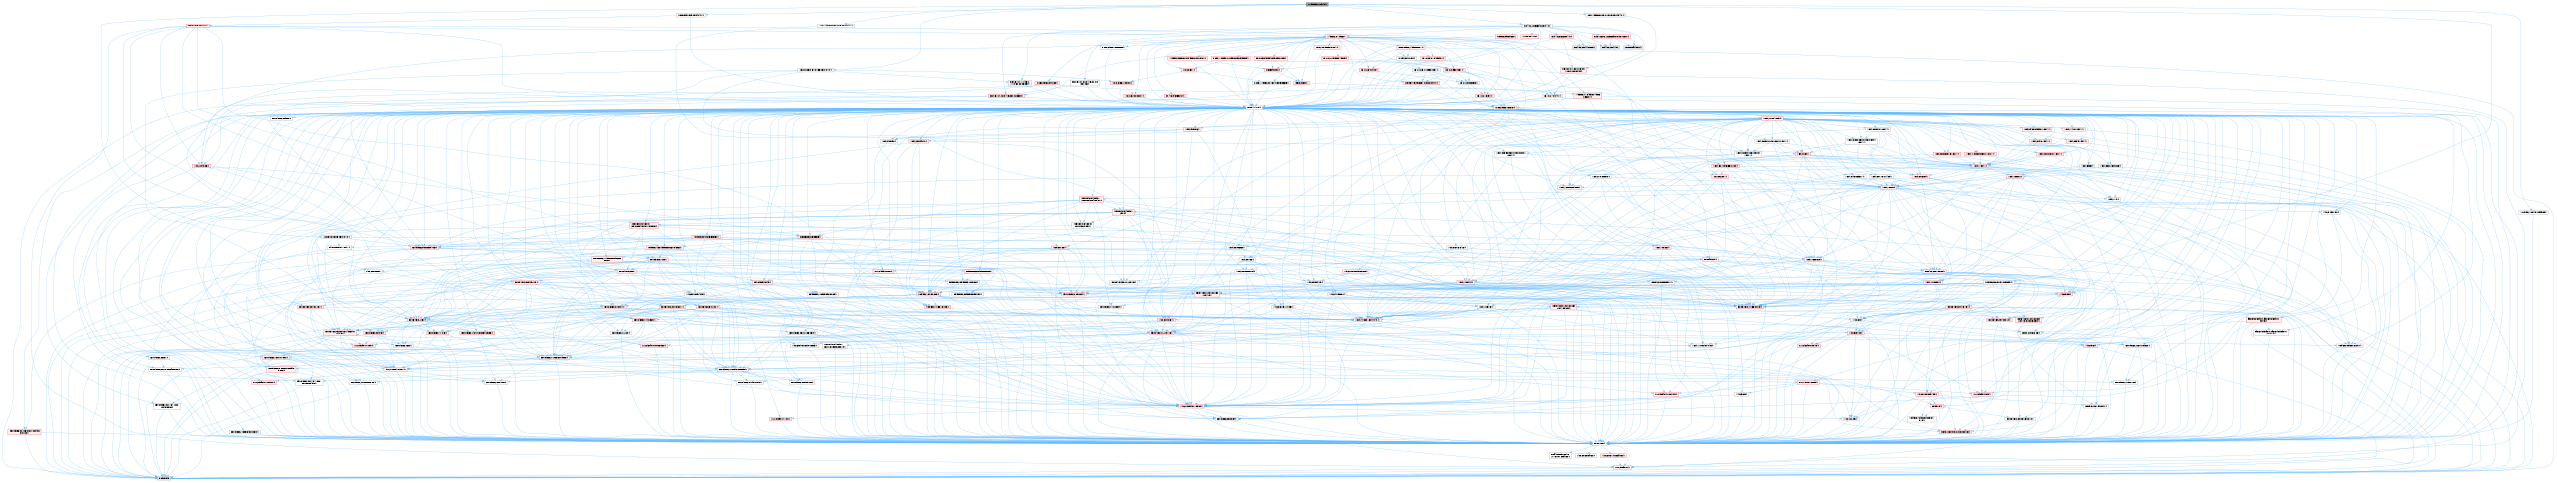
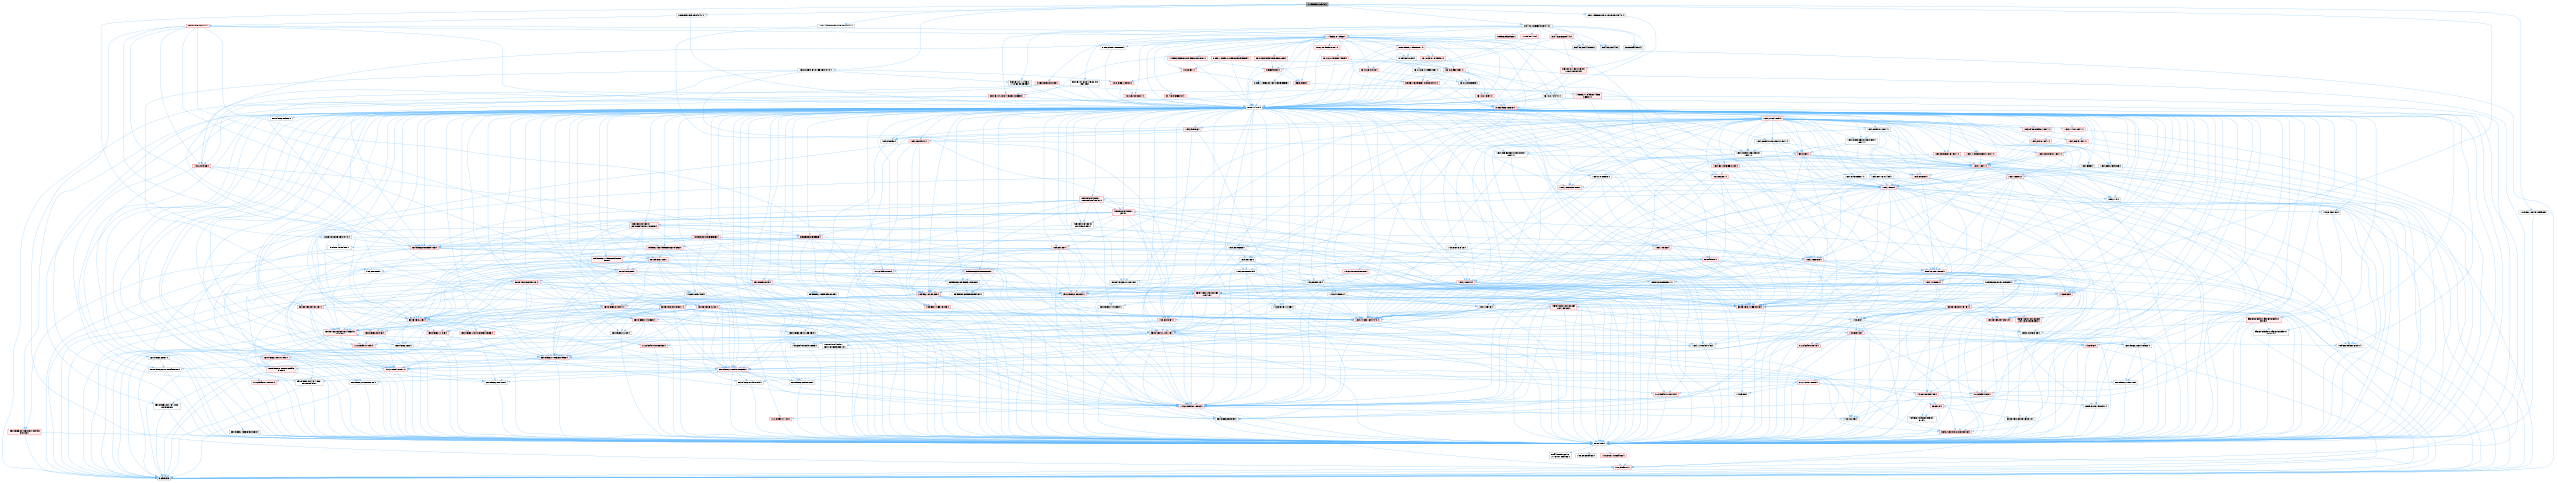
node "Subsystems/AssetEditorSubsystem.h": removed
edge "Widgets/SWidget.h" -> "Widgets/InvalidateWidget Reason.h": removed
node "ClipProjectionMatrix.h": label "ClipProjectionMatrix.h" -> "PropertyPortFlags.h"
